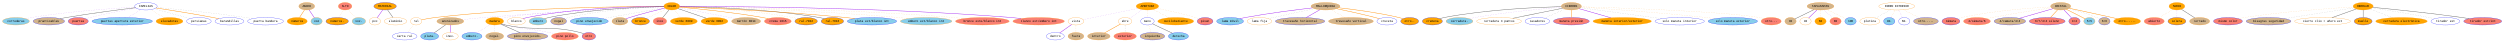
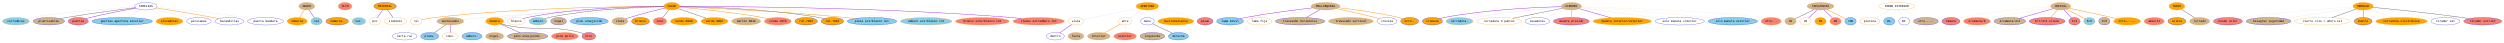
edge "CIERRES" -- "cremona": color gray40 -> purple
edge "FAMILIAS" -- "puertas": style dotted -> bold
edge "TAPAJUNTAS" -- "80": style dotted -> bold
edge "TAPAJUNTAS" -- "100": style dotted -> bold
